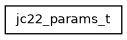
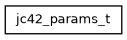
node "jc22_params_t": label "jc22_params_t" -> "jc42_params_t"
